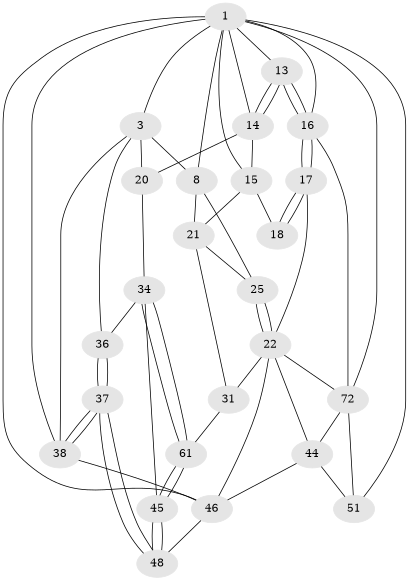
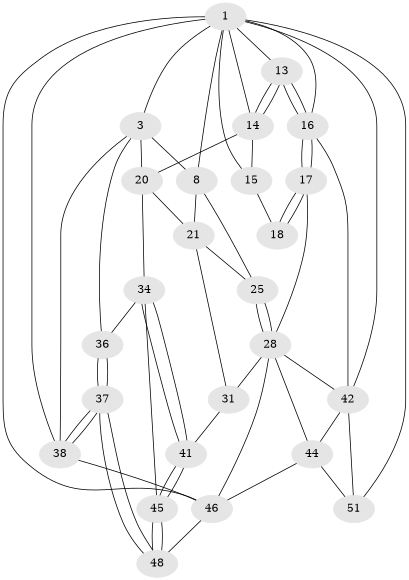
edge "15" -- "21": now "20" -- "21"
node "22": label "22" -> "28"
node "72": label "72" -> "42"
node "61": label "61" -> "41"
